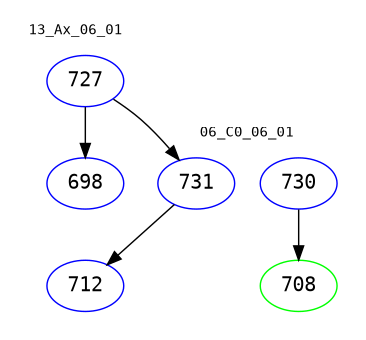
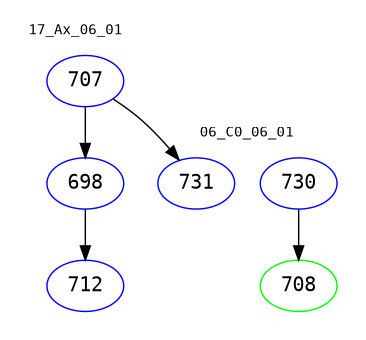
cluster "13_Ax_06_01": label "13_Ax_06_01" -> "17_Ax_06_01"
node "727": label "727" -> "707"
edge "731" -> "712": now "698" -> "712"
